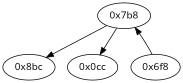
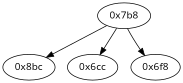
edge "0x6f8" -> "0x7b8": reversed
node "0x0cc": label "0x0cc" -> "0x6cc"
